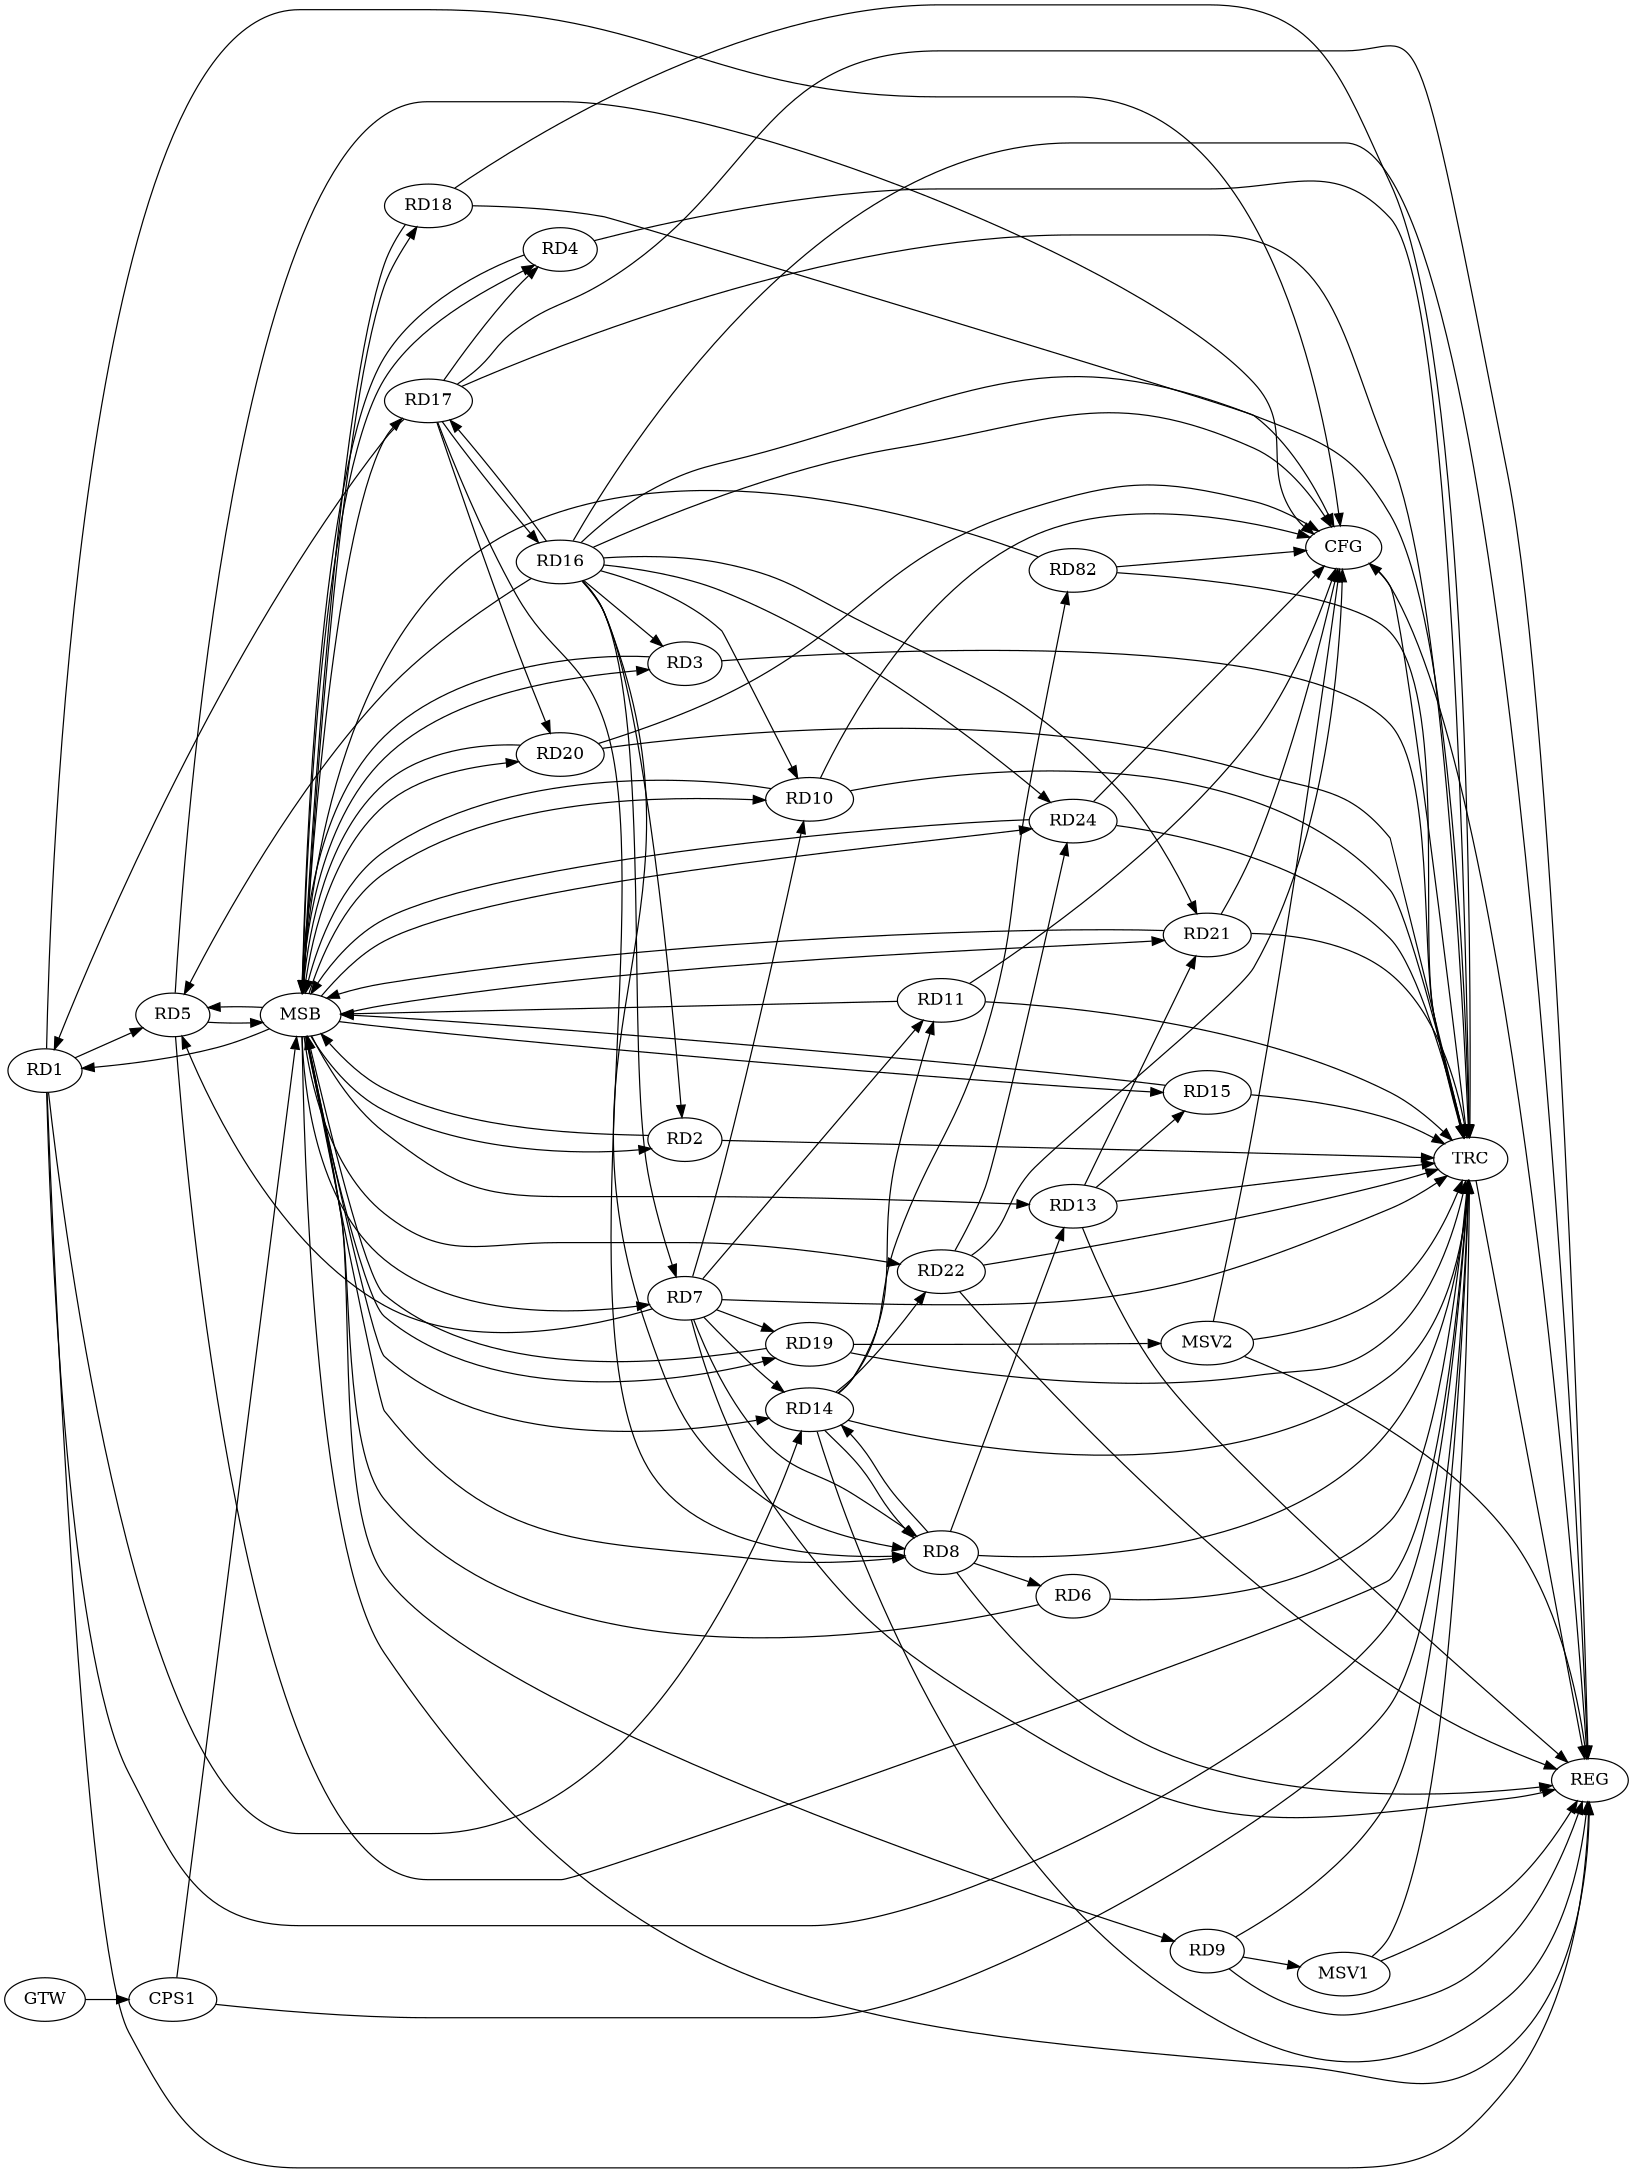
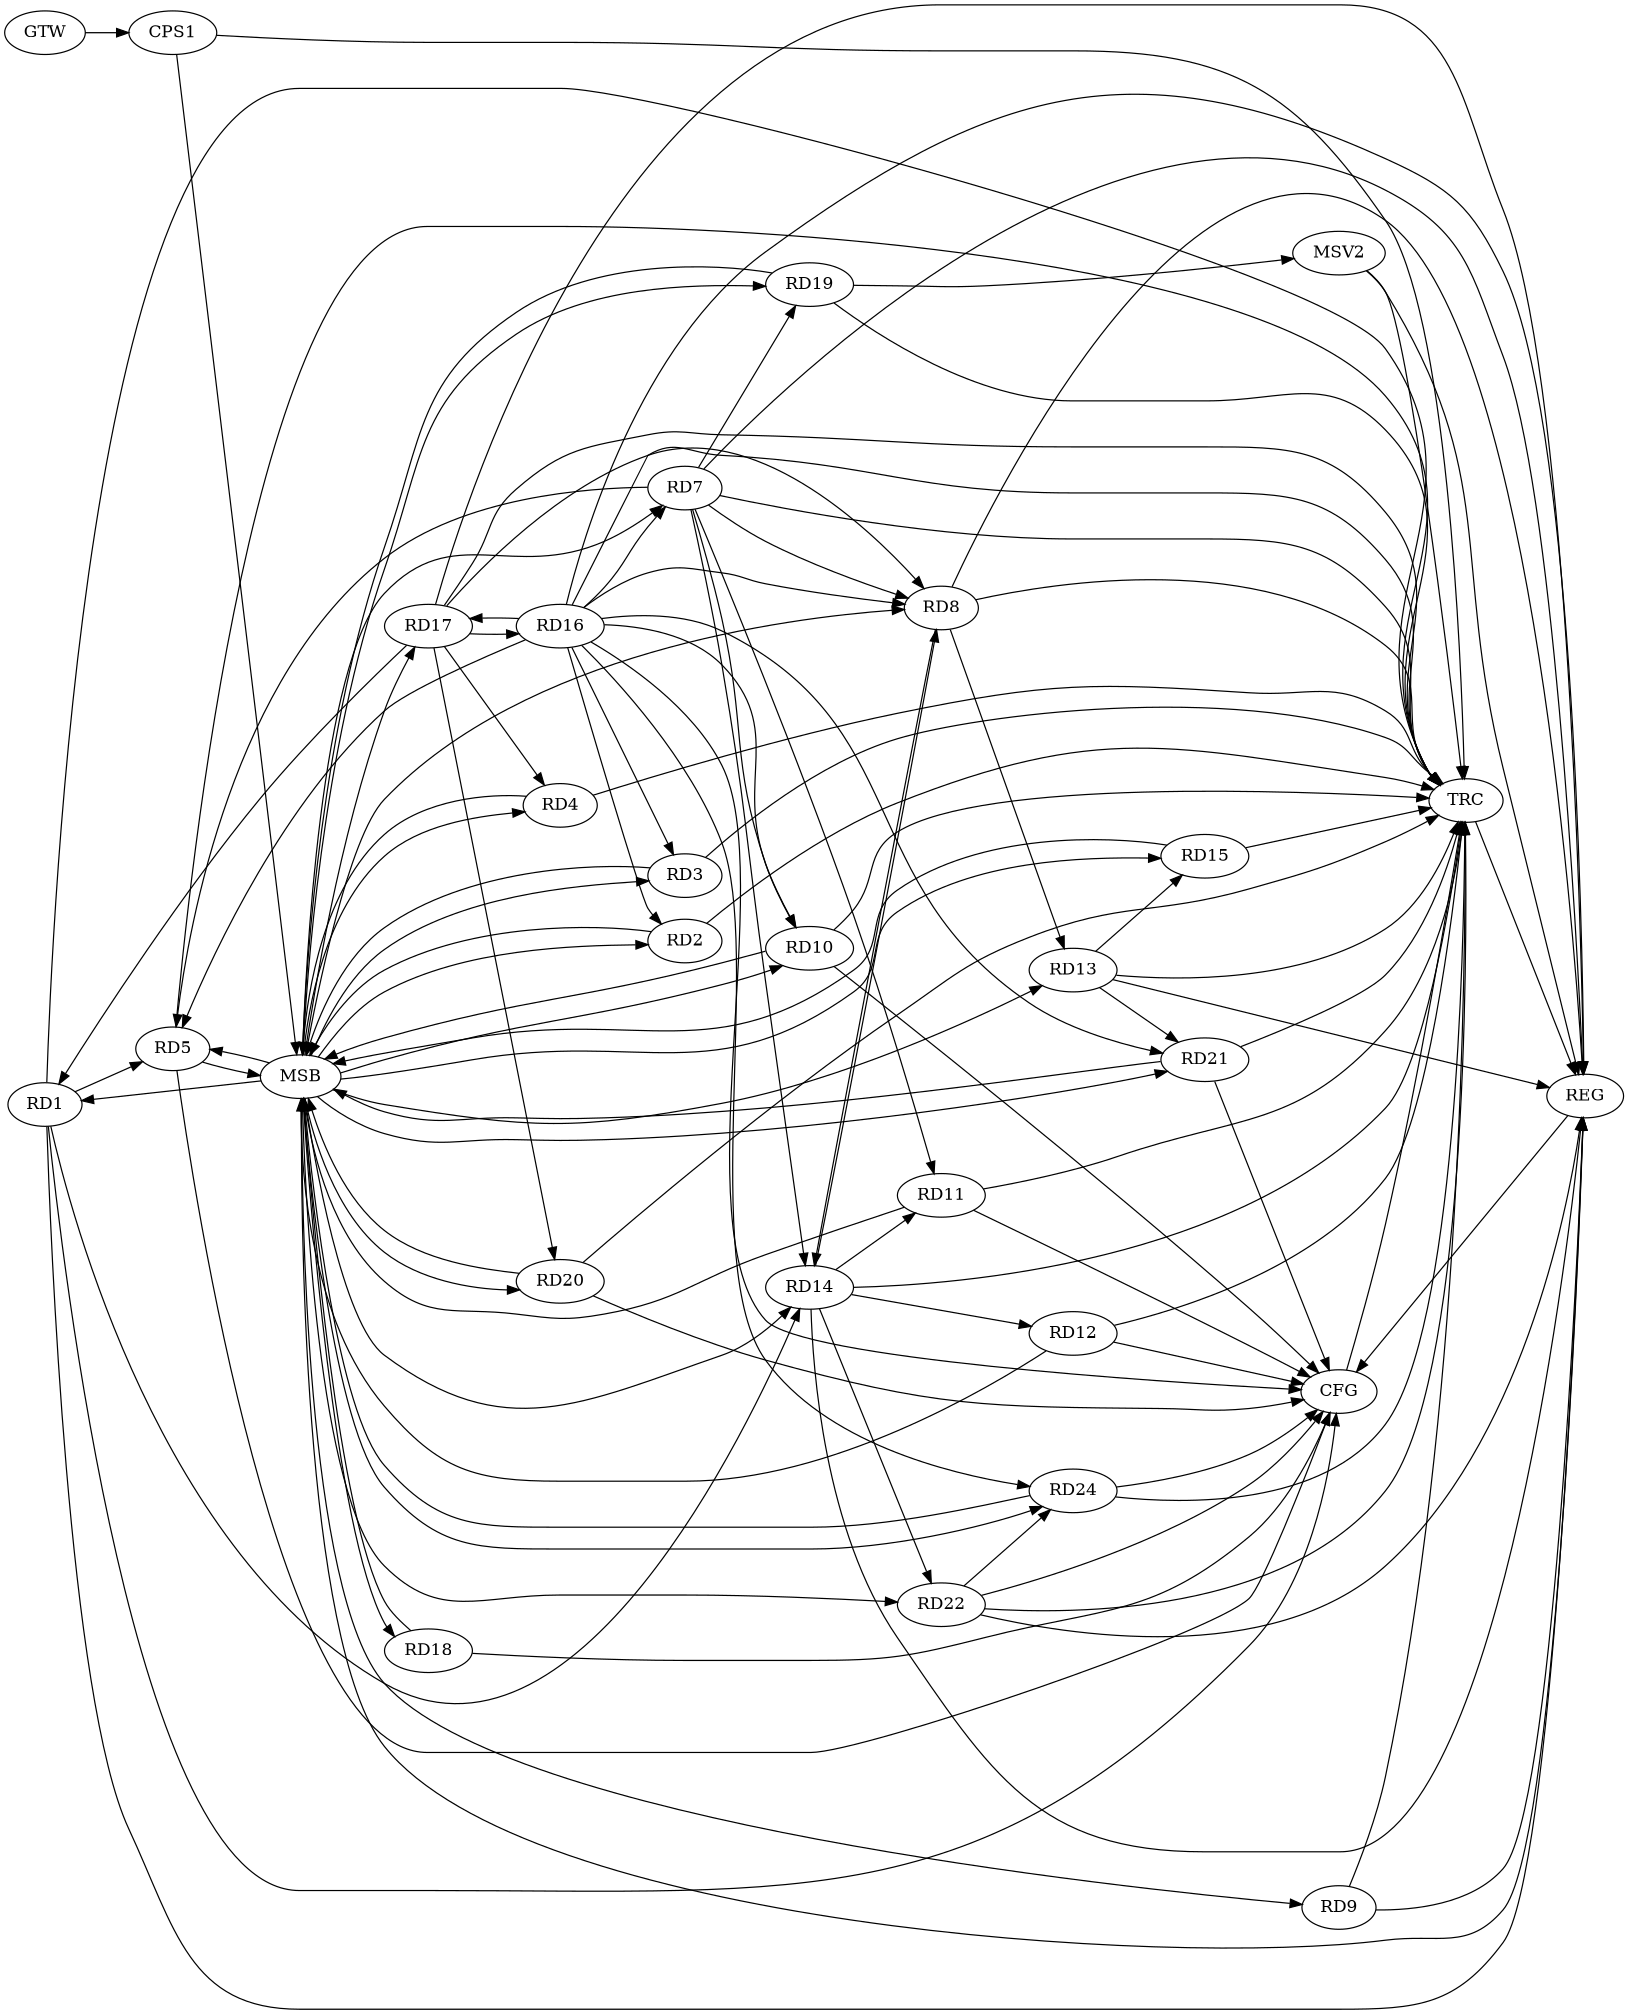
edge "RD18" -> "TRC": removed
node "RD82": label "RD82" -> "RD12"
edge "MSV2" -> "CFG": removed
node "RD6": removed
node "MSV1": removed
